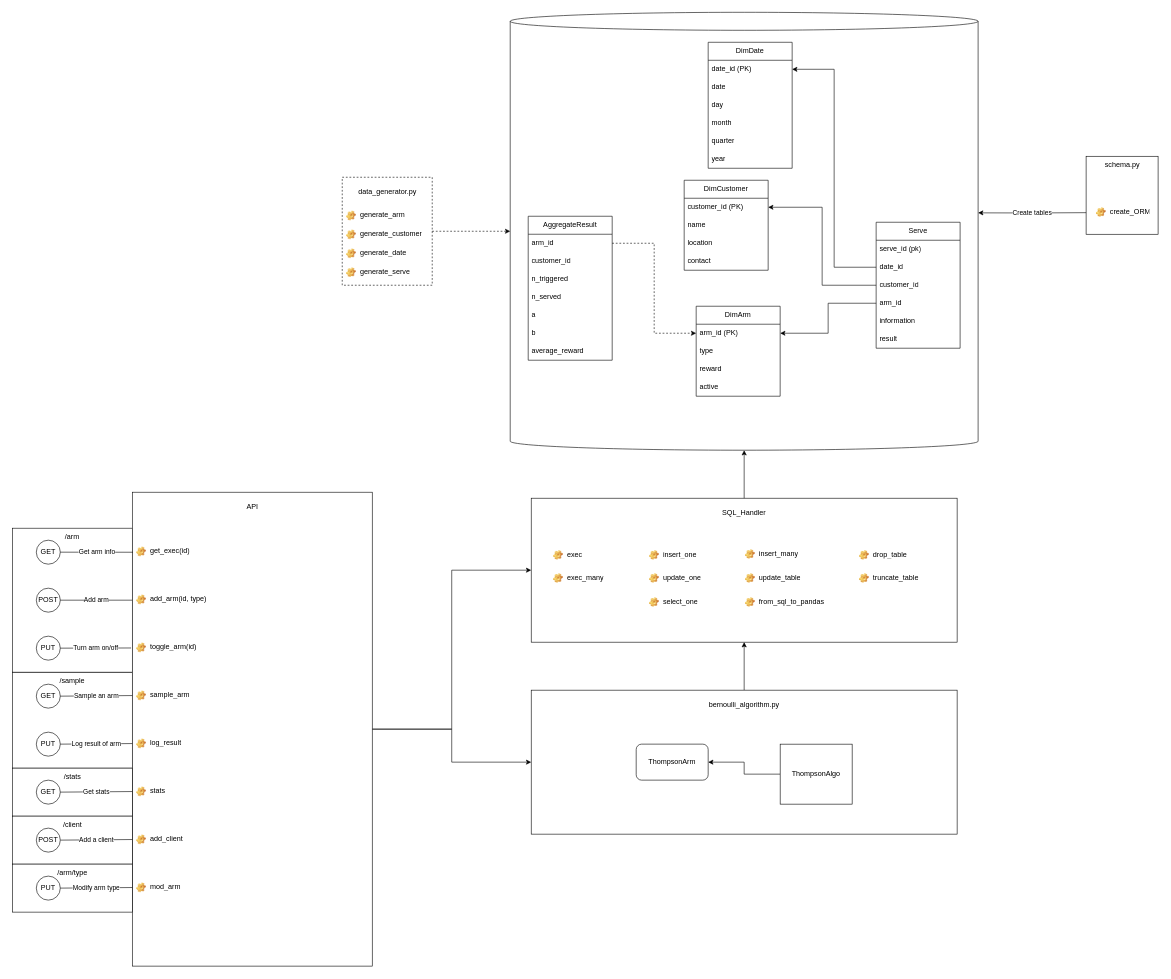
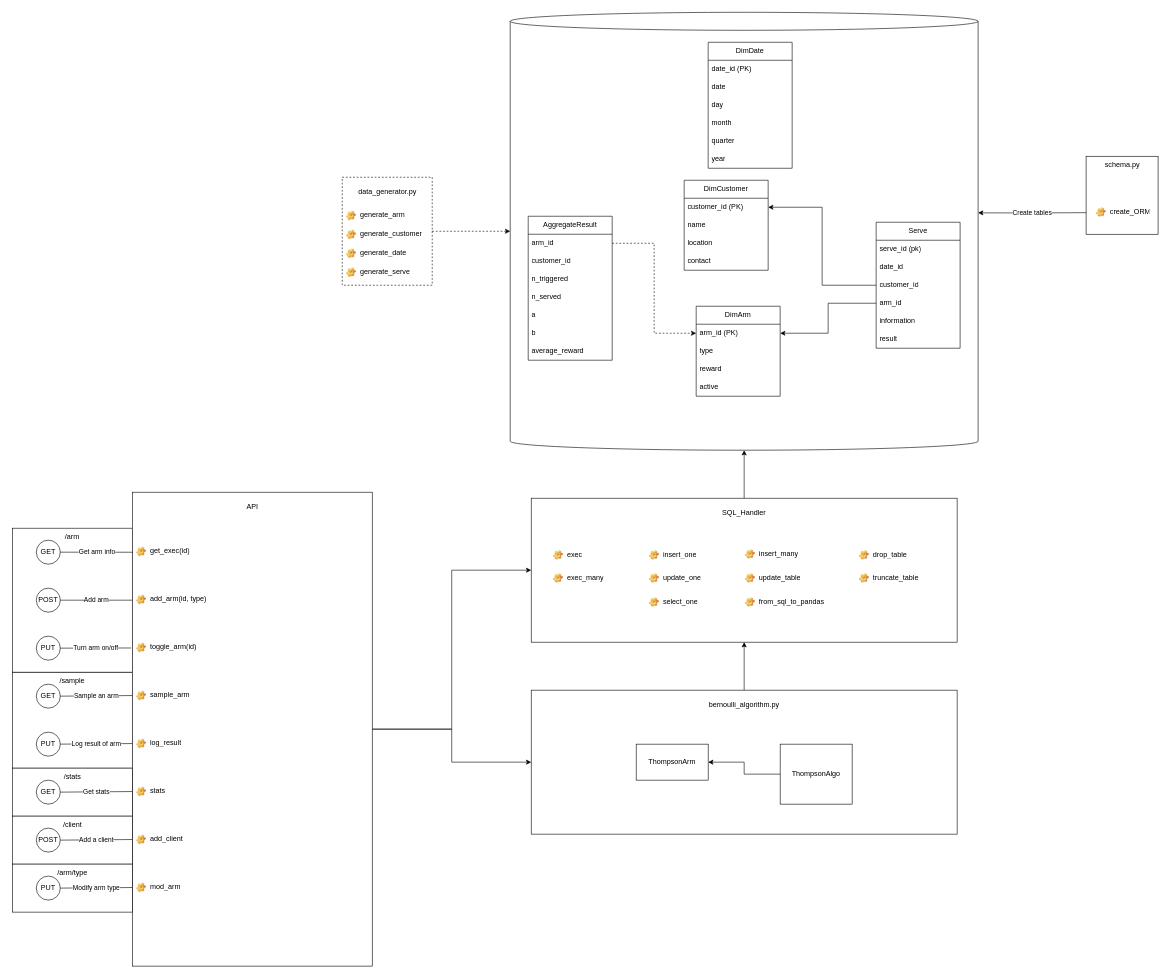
edge "date_id" -> "date_id (PK)": removed
node "ThompsonArm": shape rounded rectangle -> rectangle
